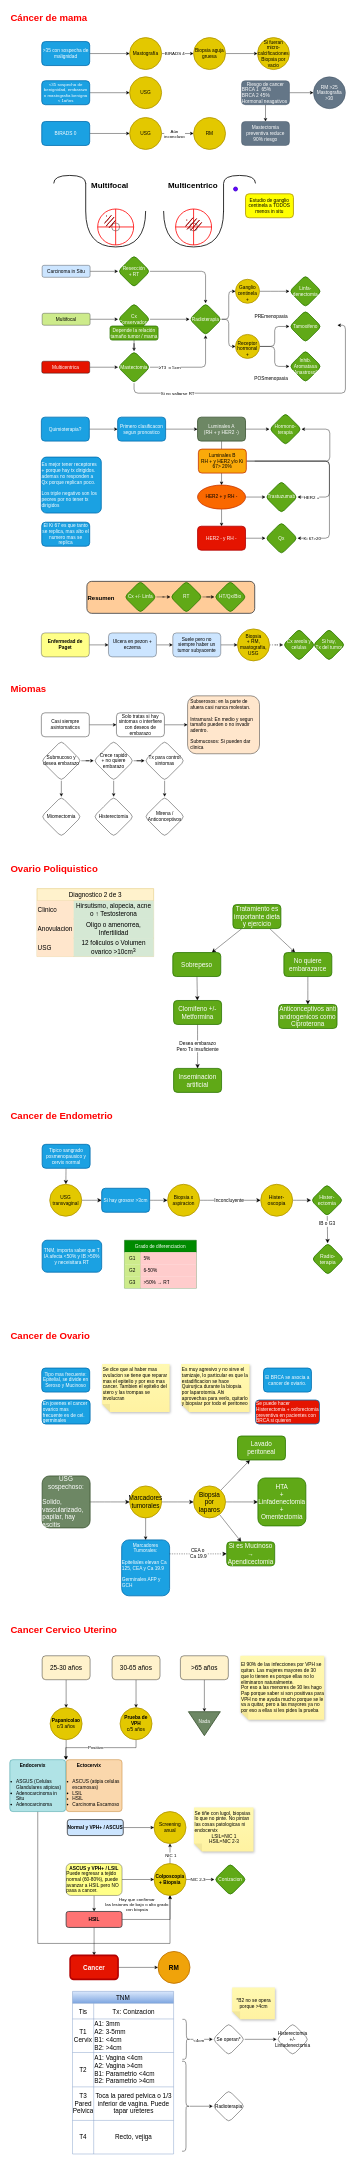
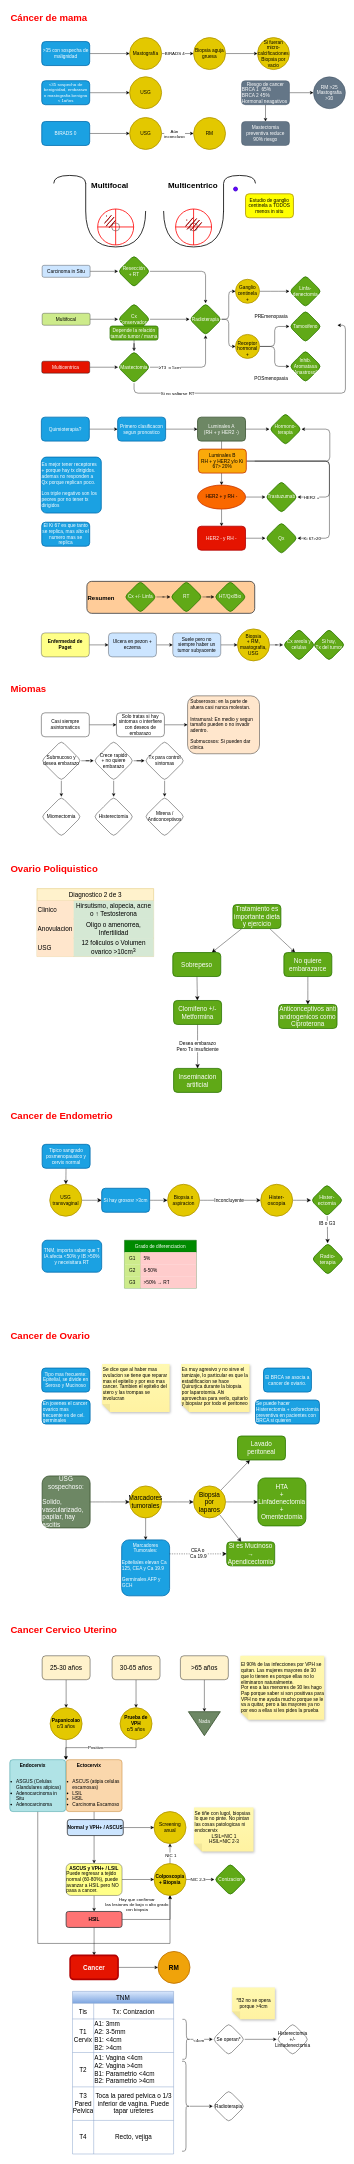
edge "Biopsia + RM, mastografia, USG" -> "Cx areola y celulas": style dashed -> solid
node "Se puede hacer Histerectomia + ooforectomia preventiva en pacientes con BRCA si quieren": fillcolor #e51400 -> #1ba1e2
edge "Ectocervix ASCUS (atipia celulas escamosas) LSIL HSIL Carcinoma Escamoso" -> "ASCUS y VPH+ / LSIL Puede regresar a tejido normal (60-80%), puede avanzar a HSIL pero NO pasa a cancer.": added
